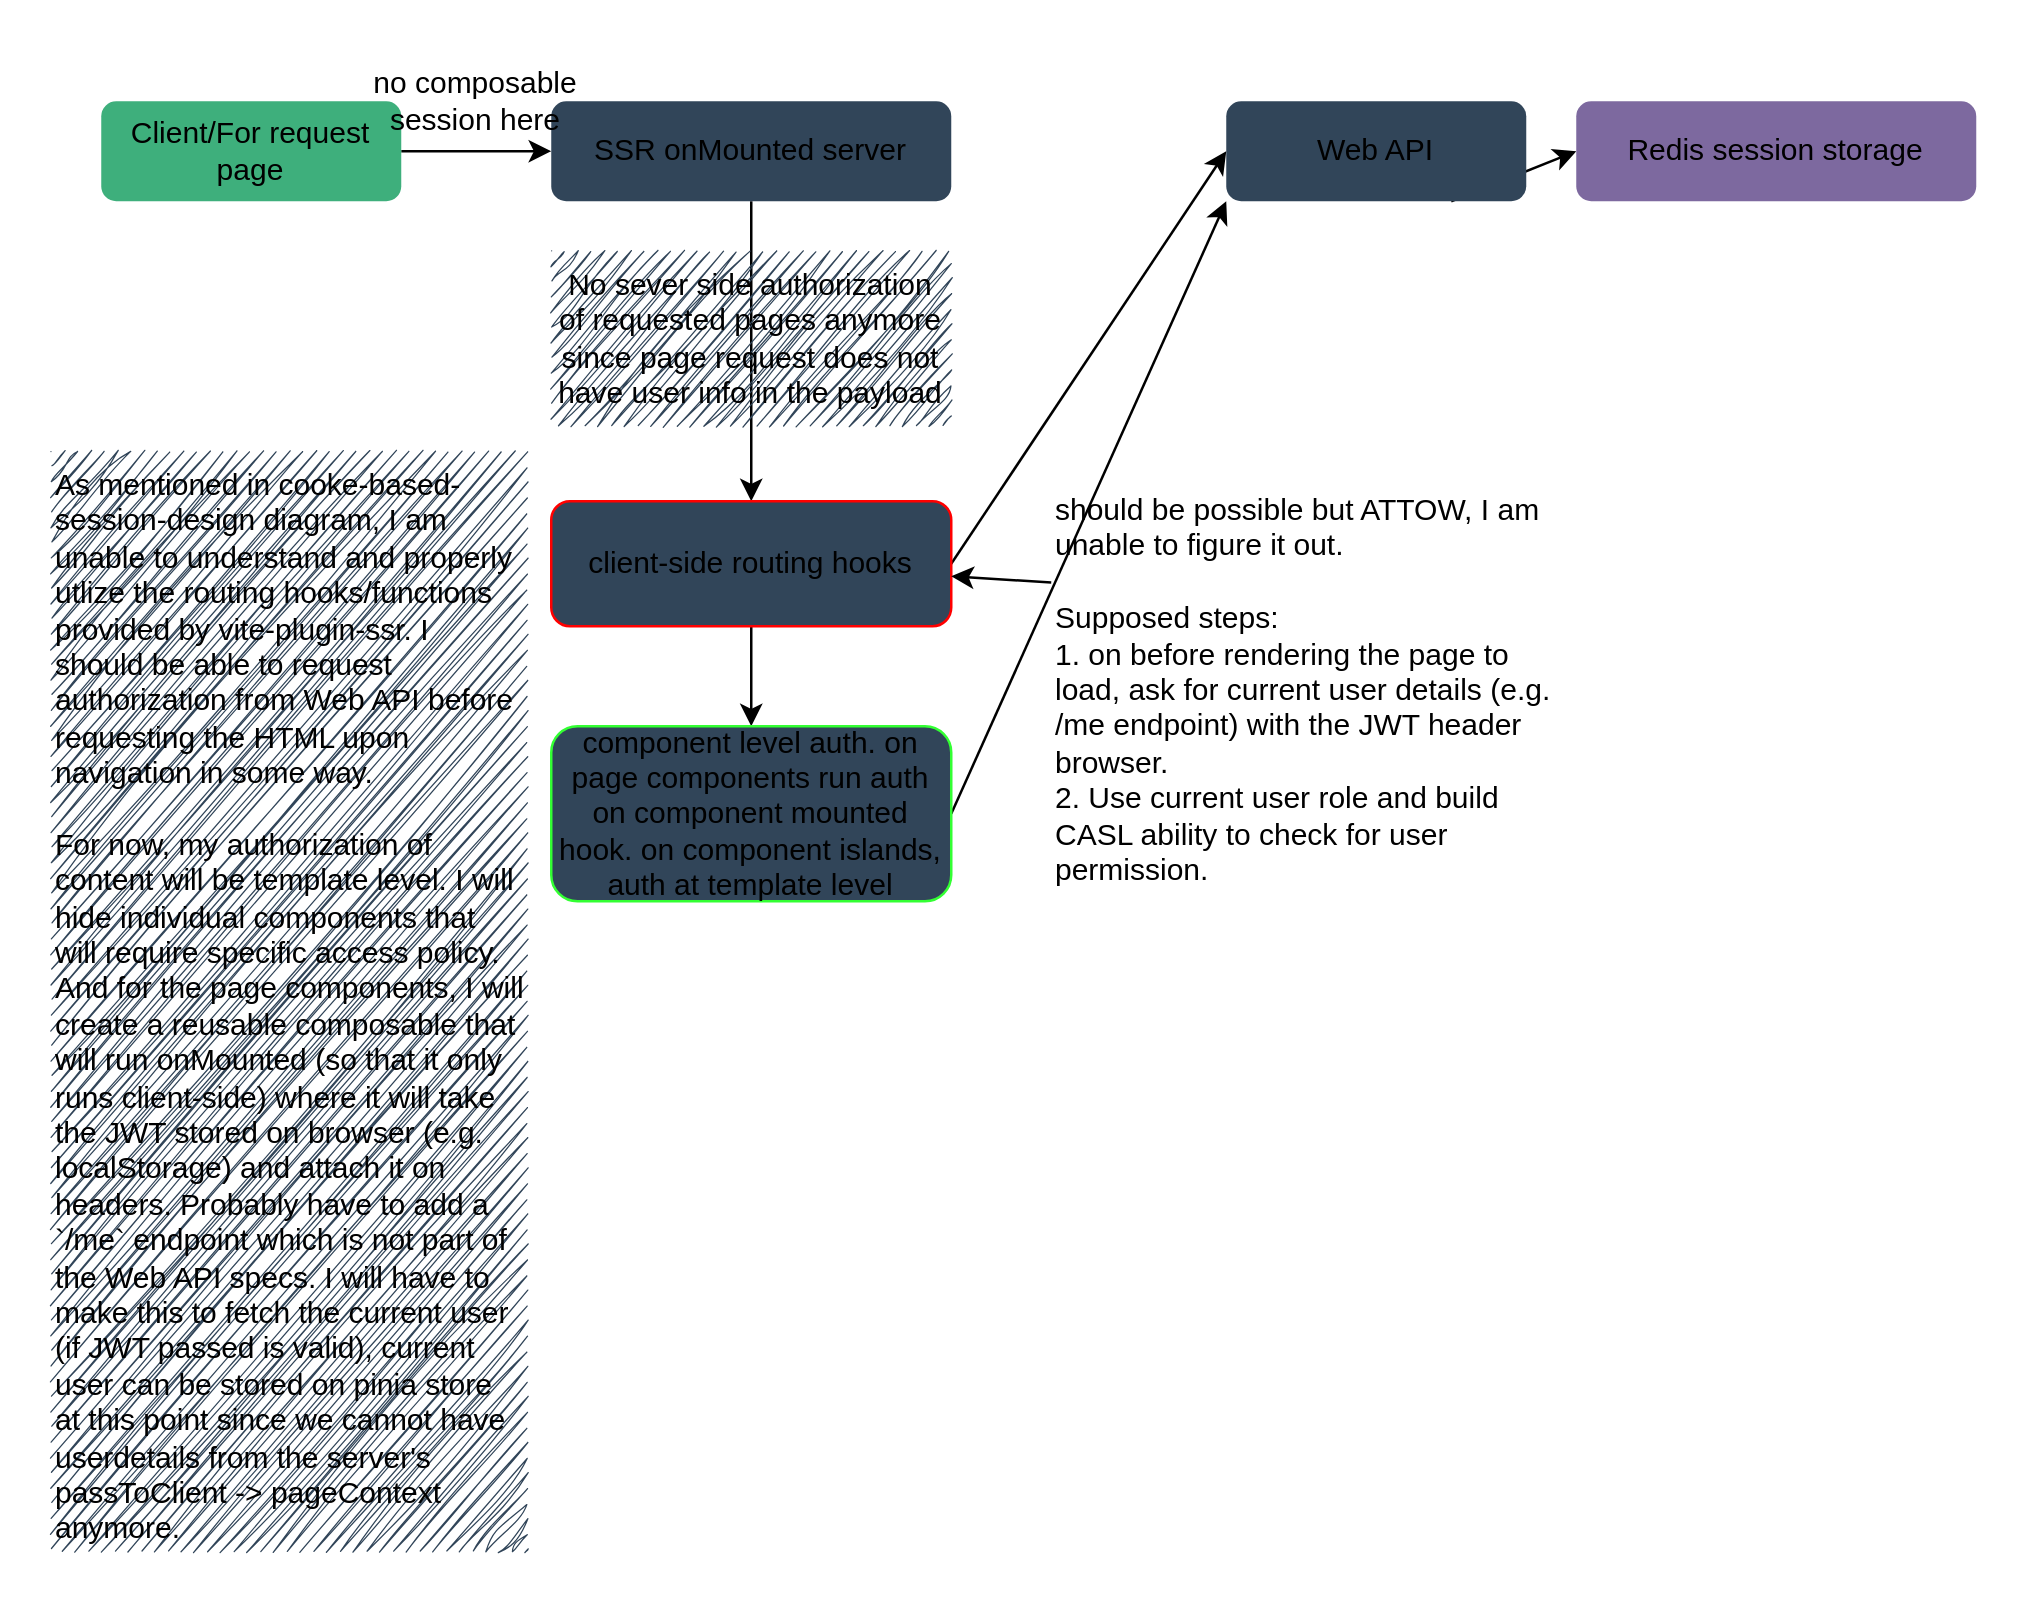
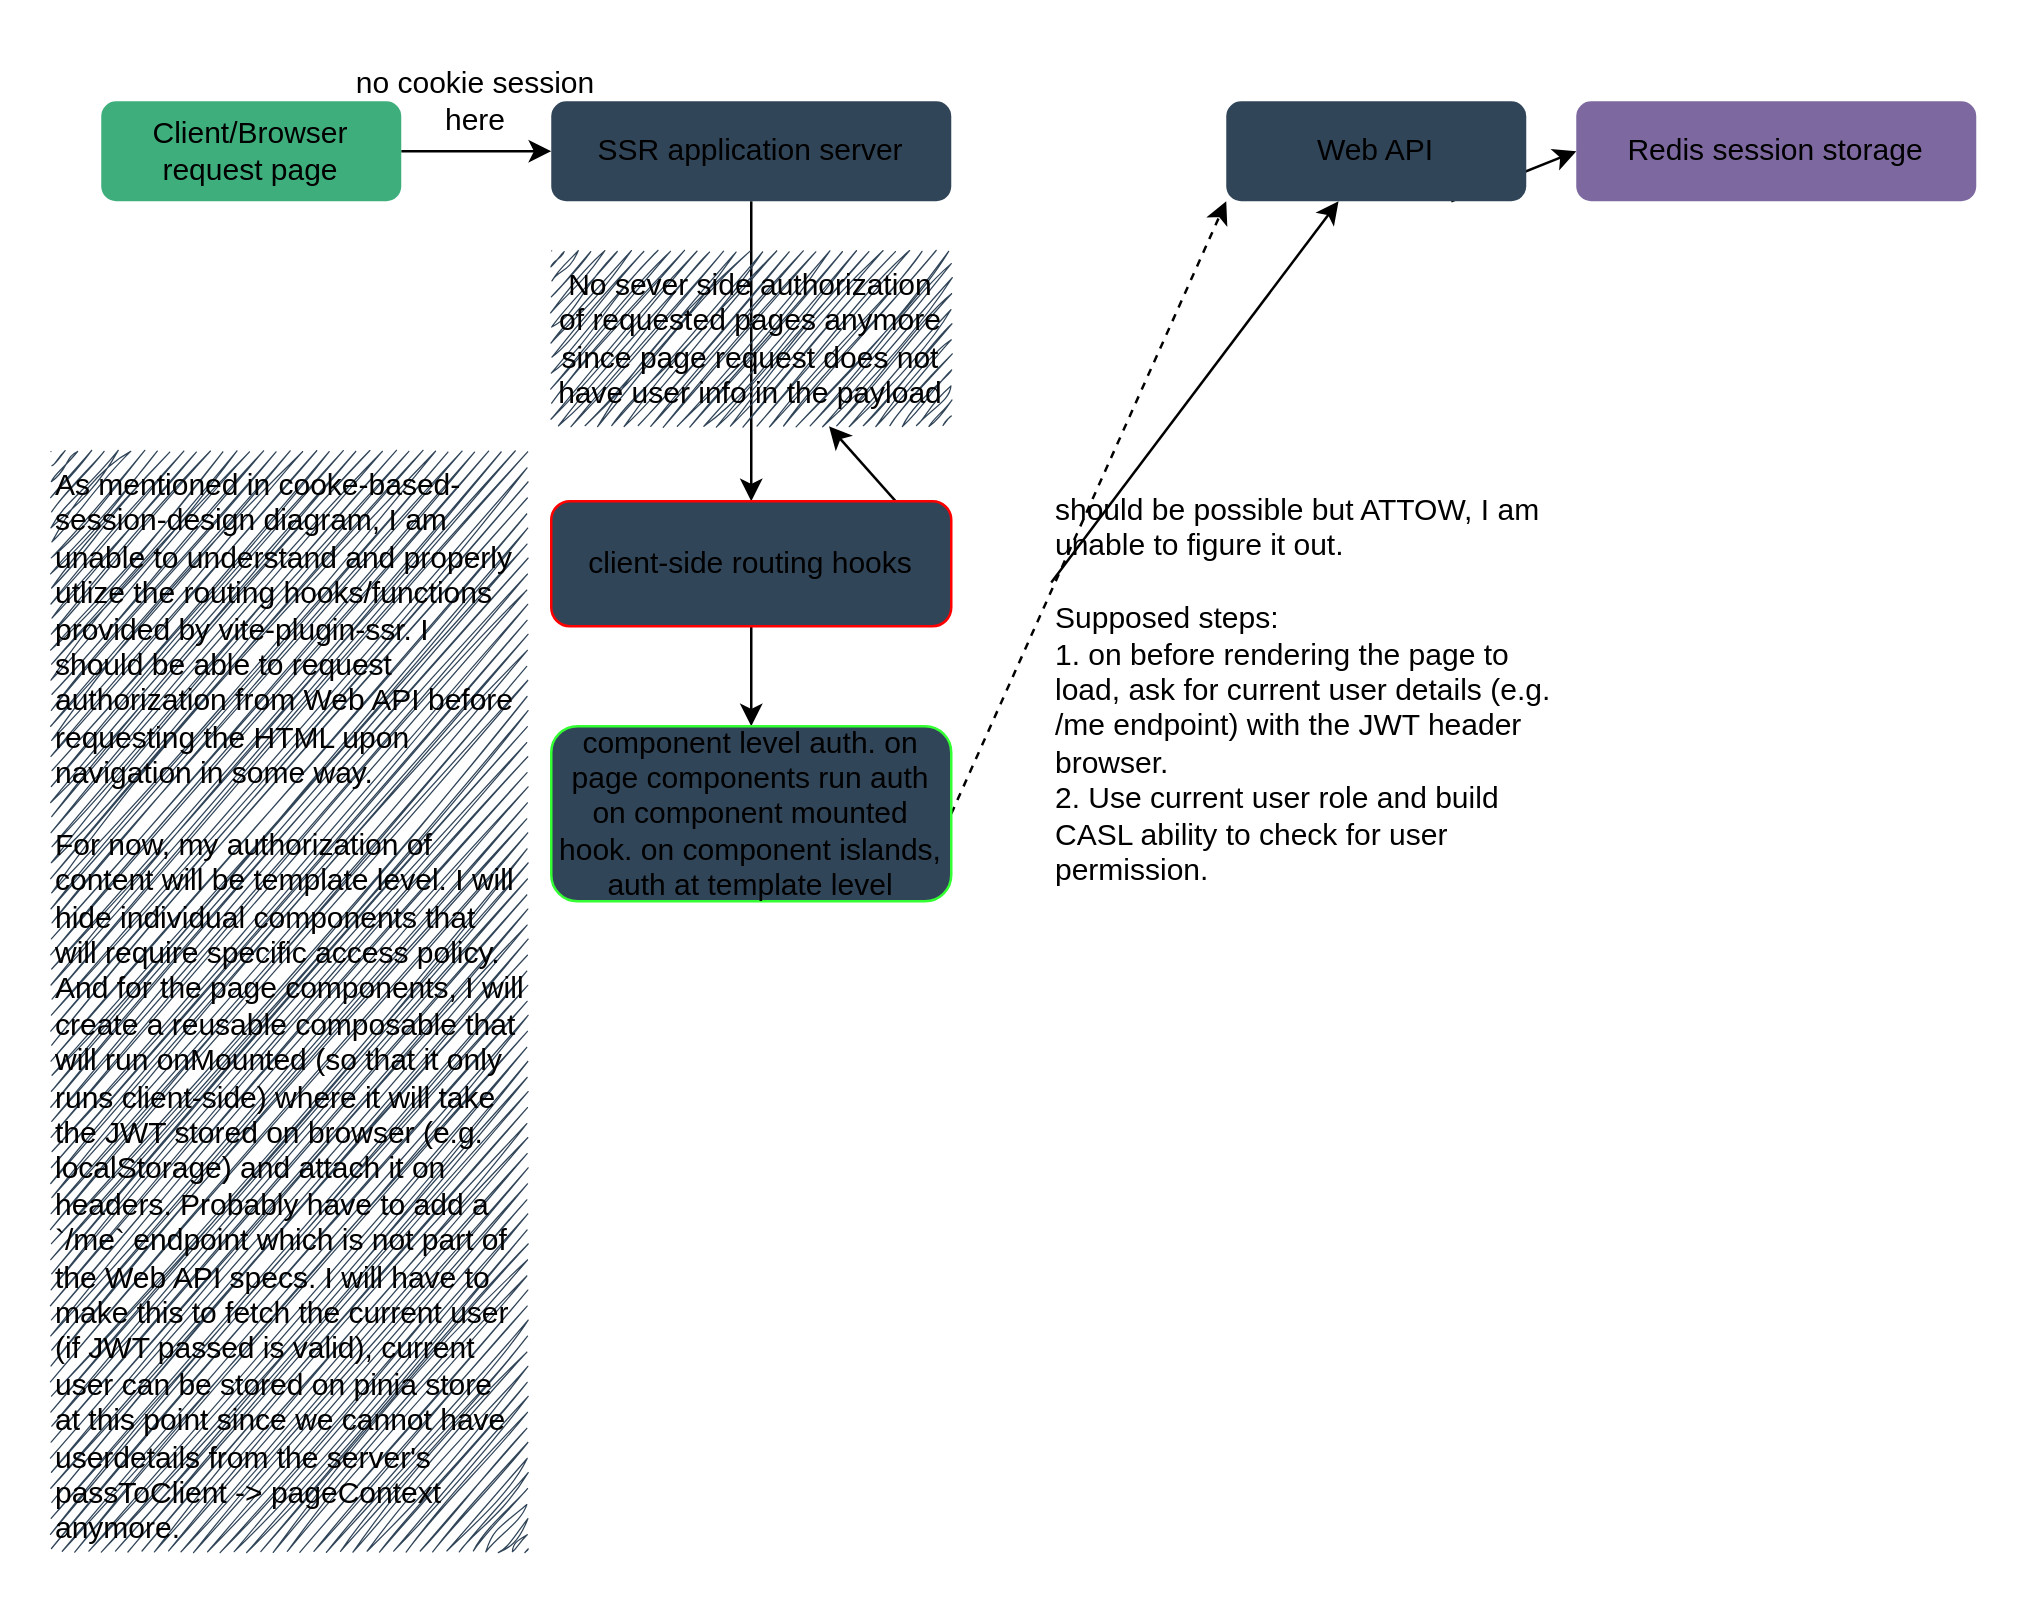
node "no composable session here": label "no composable session here" -> "no cookie session here"
node "Client/For request page": label "Client/For request page" -> "Client/Browser request page"
node "SSR onMounted server": label "SSR onMounted server" -> "SSR application server"
edge "client-side routing hooks" -> "Web API": now "client-side routing hooks" -> "No sever side authorization of requested pages anymore since page request does not have user info in the payload"
edge "component level auth. on page components run auth on component mounted hook. on component islands, auth at template level" -> "Web API": style solid -> dashed
edge "should be possible but ATTOW, I am unable to figure it out. Supposed steps: 1. on before rendering the page to load, ask for current user details (e.g. /me endpoint) with the JWT header browser. 2. Use current user role and build CASL ability to check for user permission." -> "client-side routing hooks": now "should be possible but ATTOW, I am unable to figure it out. Supposed steps: 1. on before rendering the page to load, ask for current user details (e.g. /me endpoint) with the JWT header browser. 2. Use current user role and build CASL ability to check for user permission." -> "Web API"
